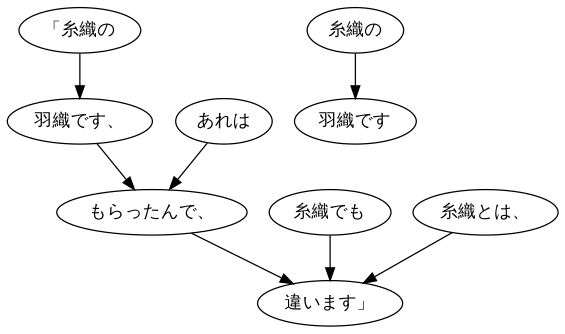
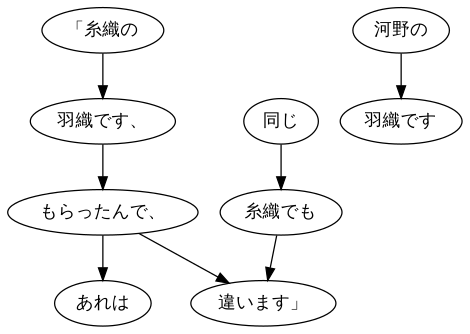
node "糸織の": label "糸織の" -> "河野の"
node "同じ": added
edge "あれは" -> "もらったんで、": reversed
node "糸織とは、": removed
